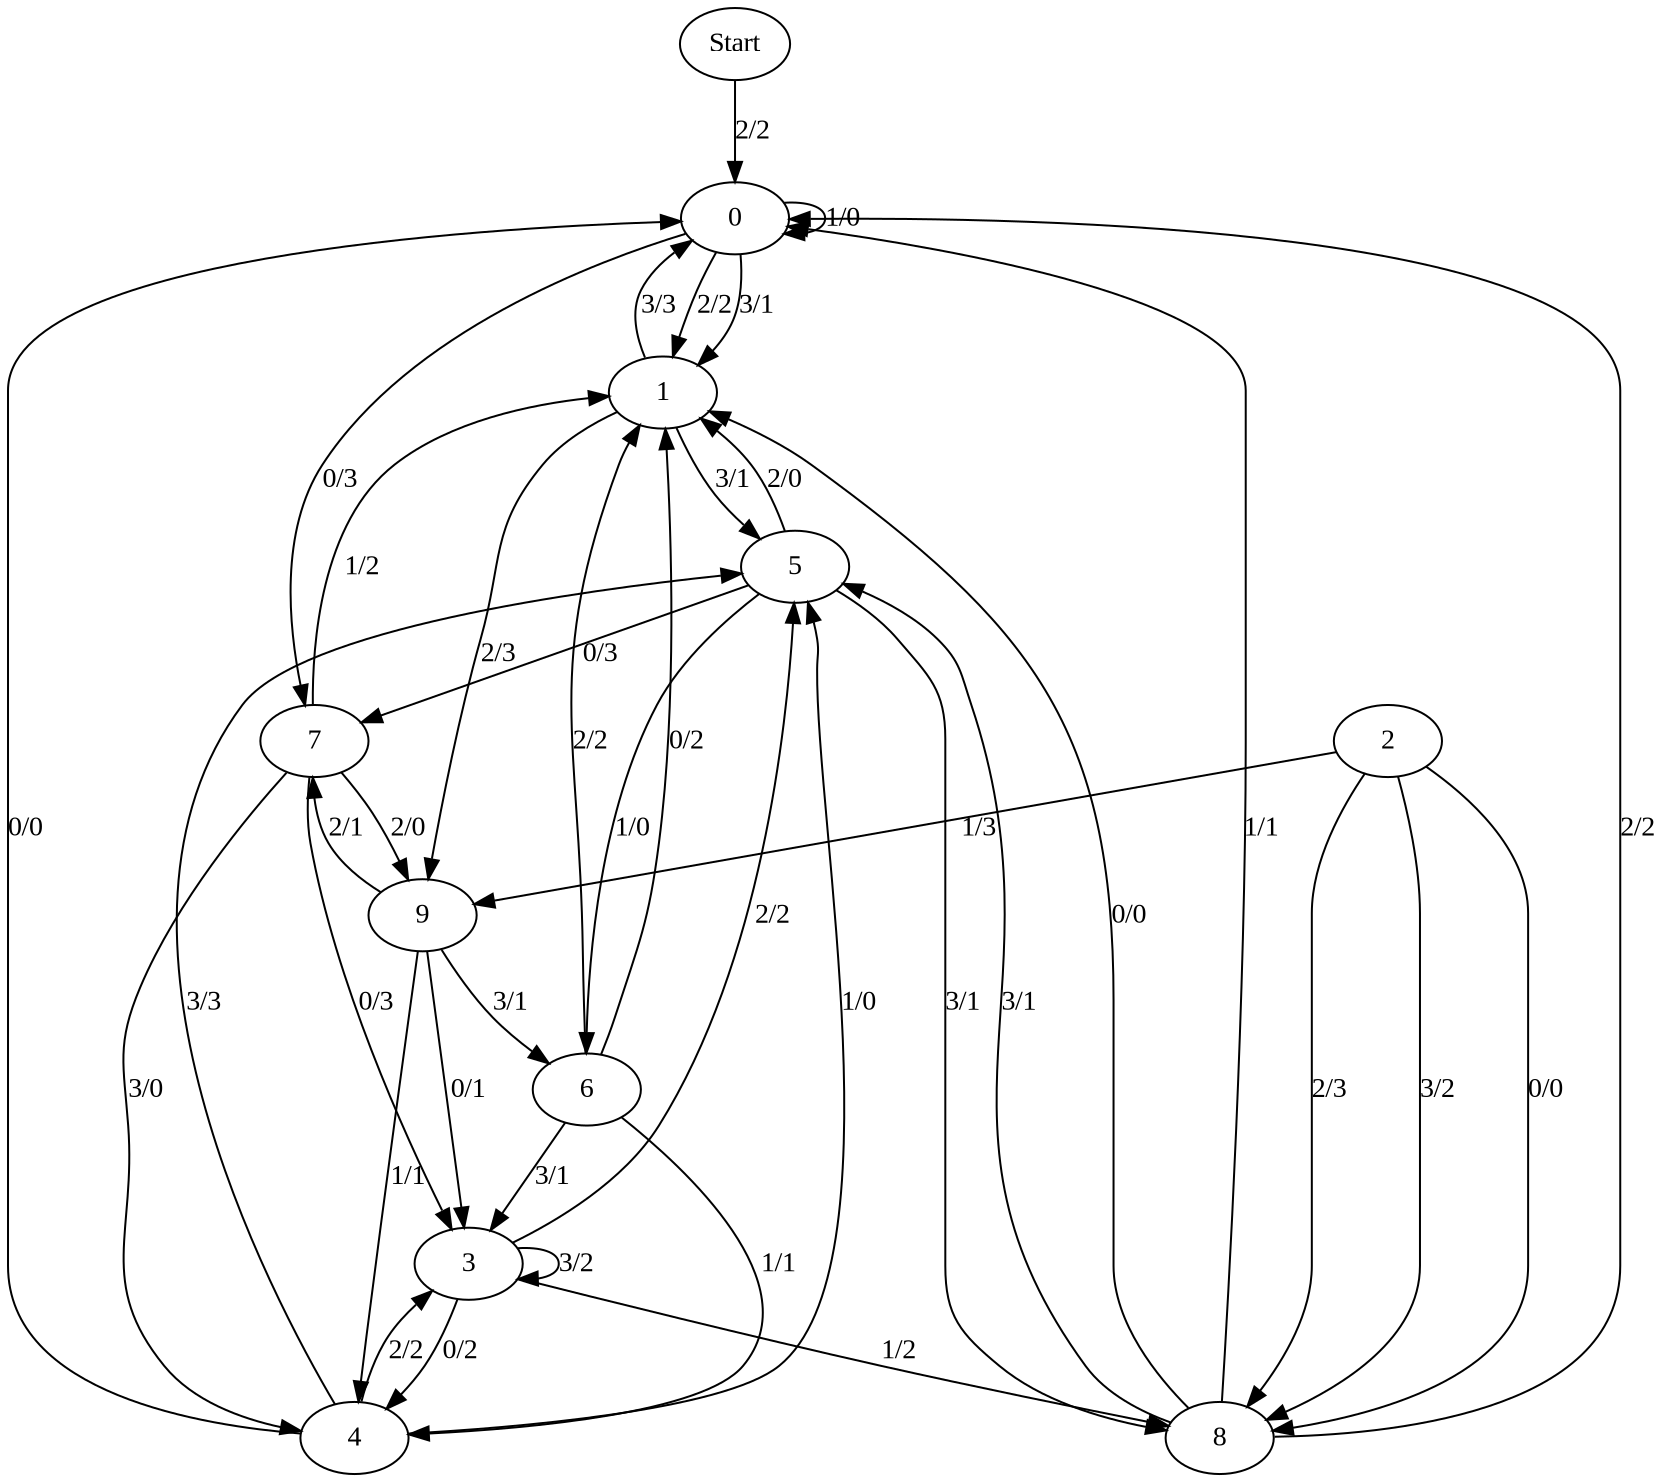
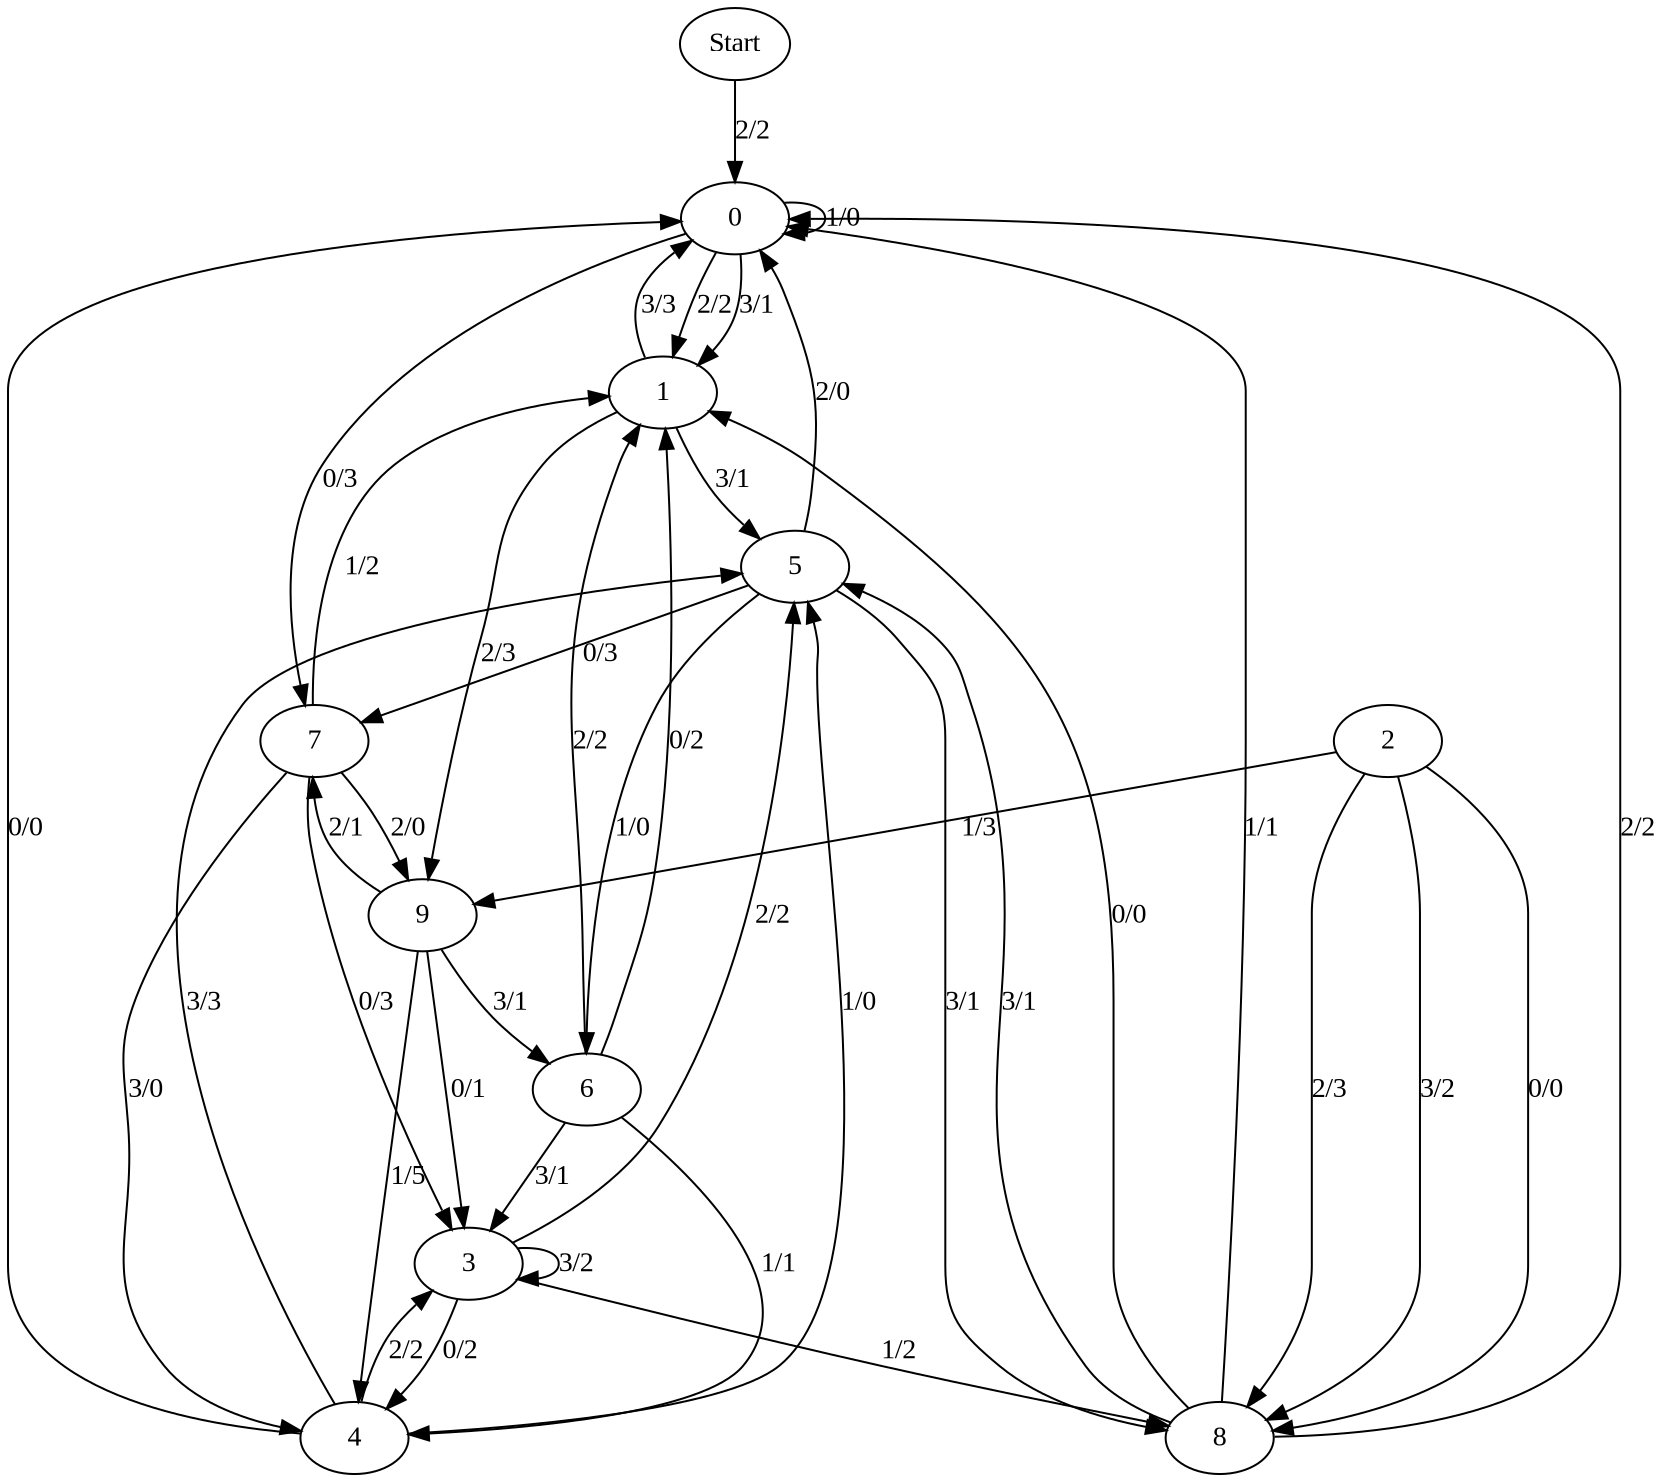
edge "5" -> "1": now "5" -> "0"
edge "9" -> "4": label "1/1" -> "1/5"
